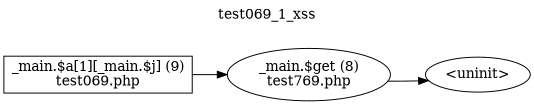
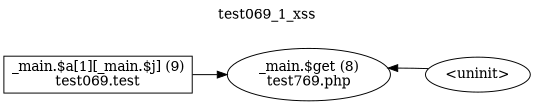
node "_main.$a[1][_main.$j] (9) test069.php": label "_main.$a[1][_main.$j] (9) test069.php" -> "_main.$a[1][_main.$j] (9) test069.test"
edge "_main.$get (8) test769.php" -> "<uninit>": reversed
